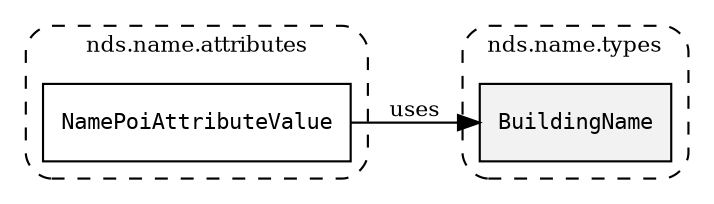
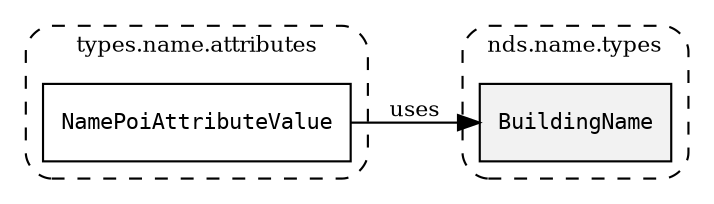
cluster "nds.name.attributes": label "nds.name.attributes" -> "types.name.attributes"
